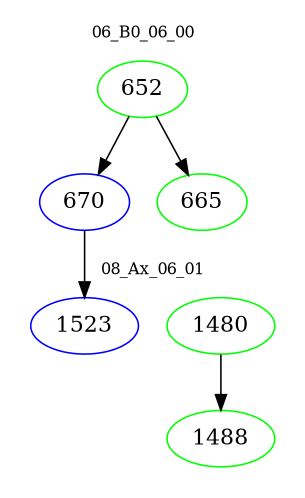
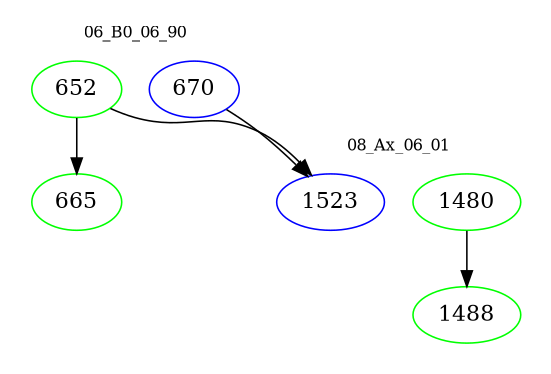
cluster "06_B0_06_00": label "06_B0_06_00" -> "06_B0_06_90"
edge "652" -> "670": now "652" -> "1523"
